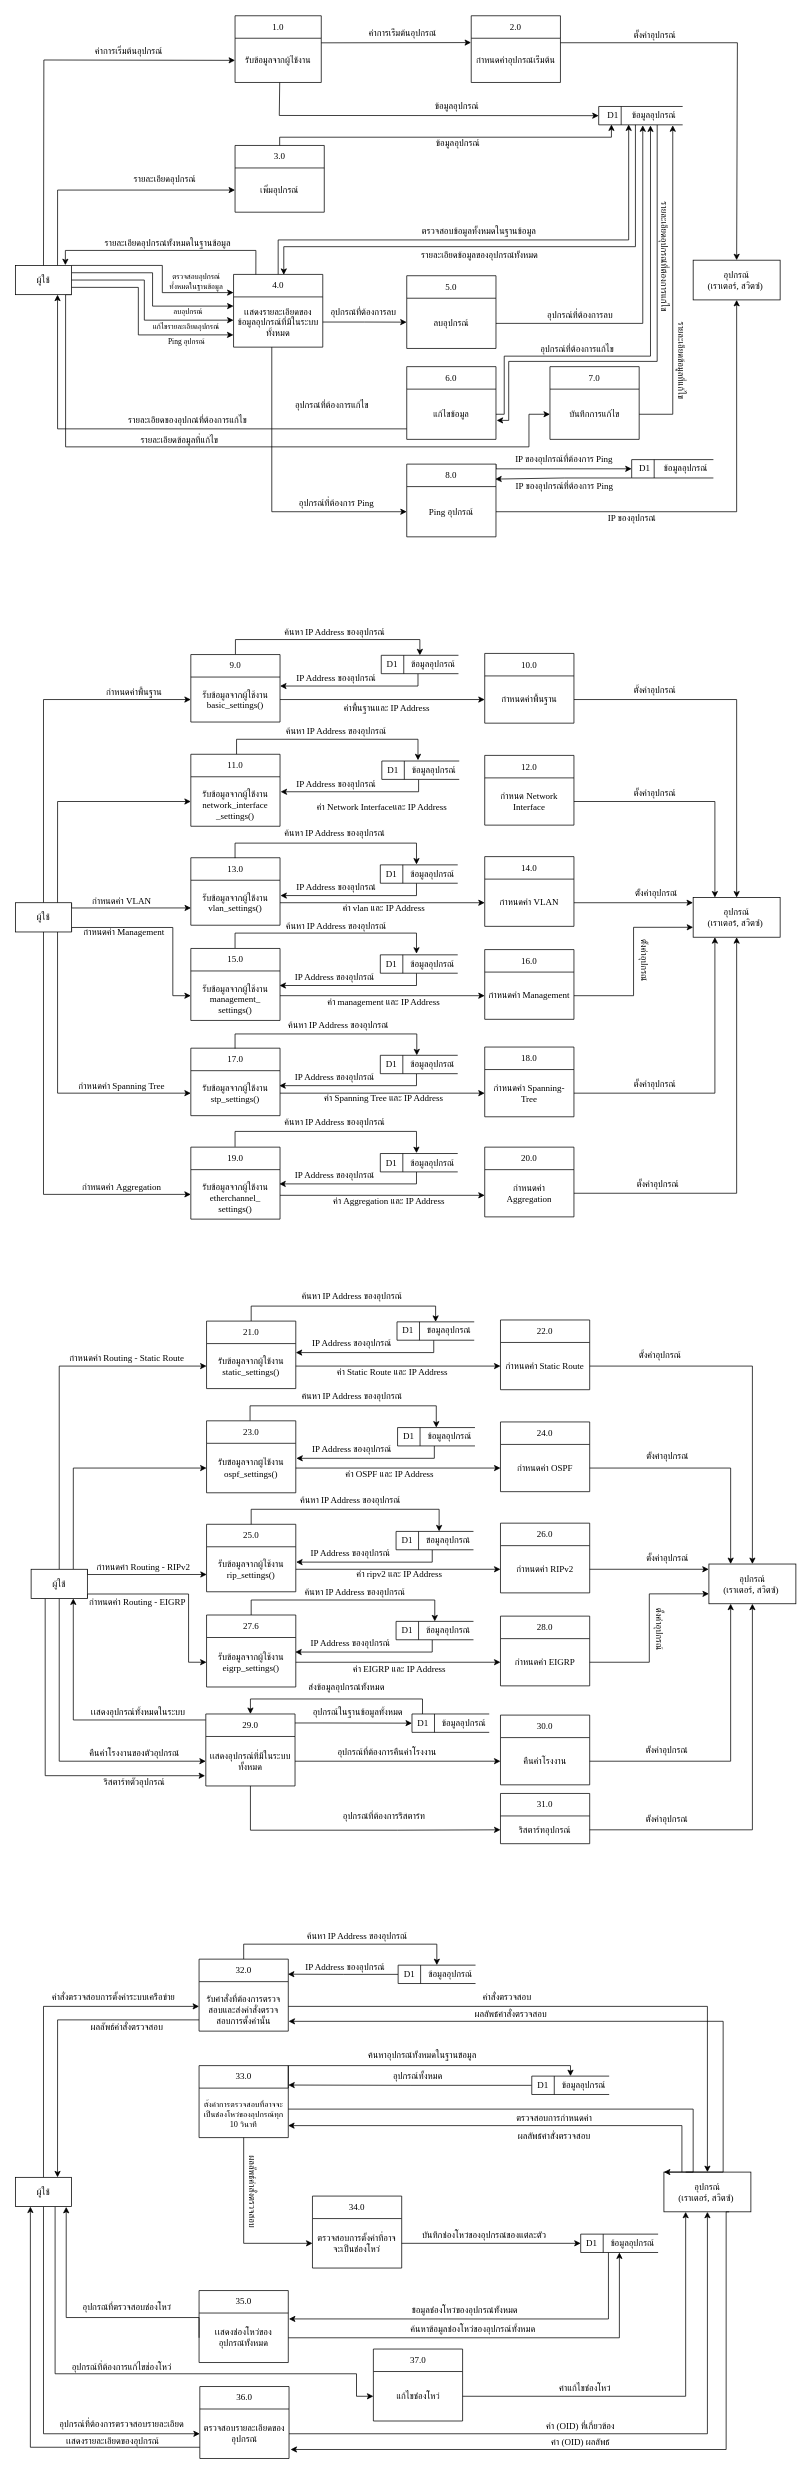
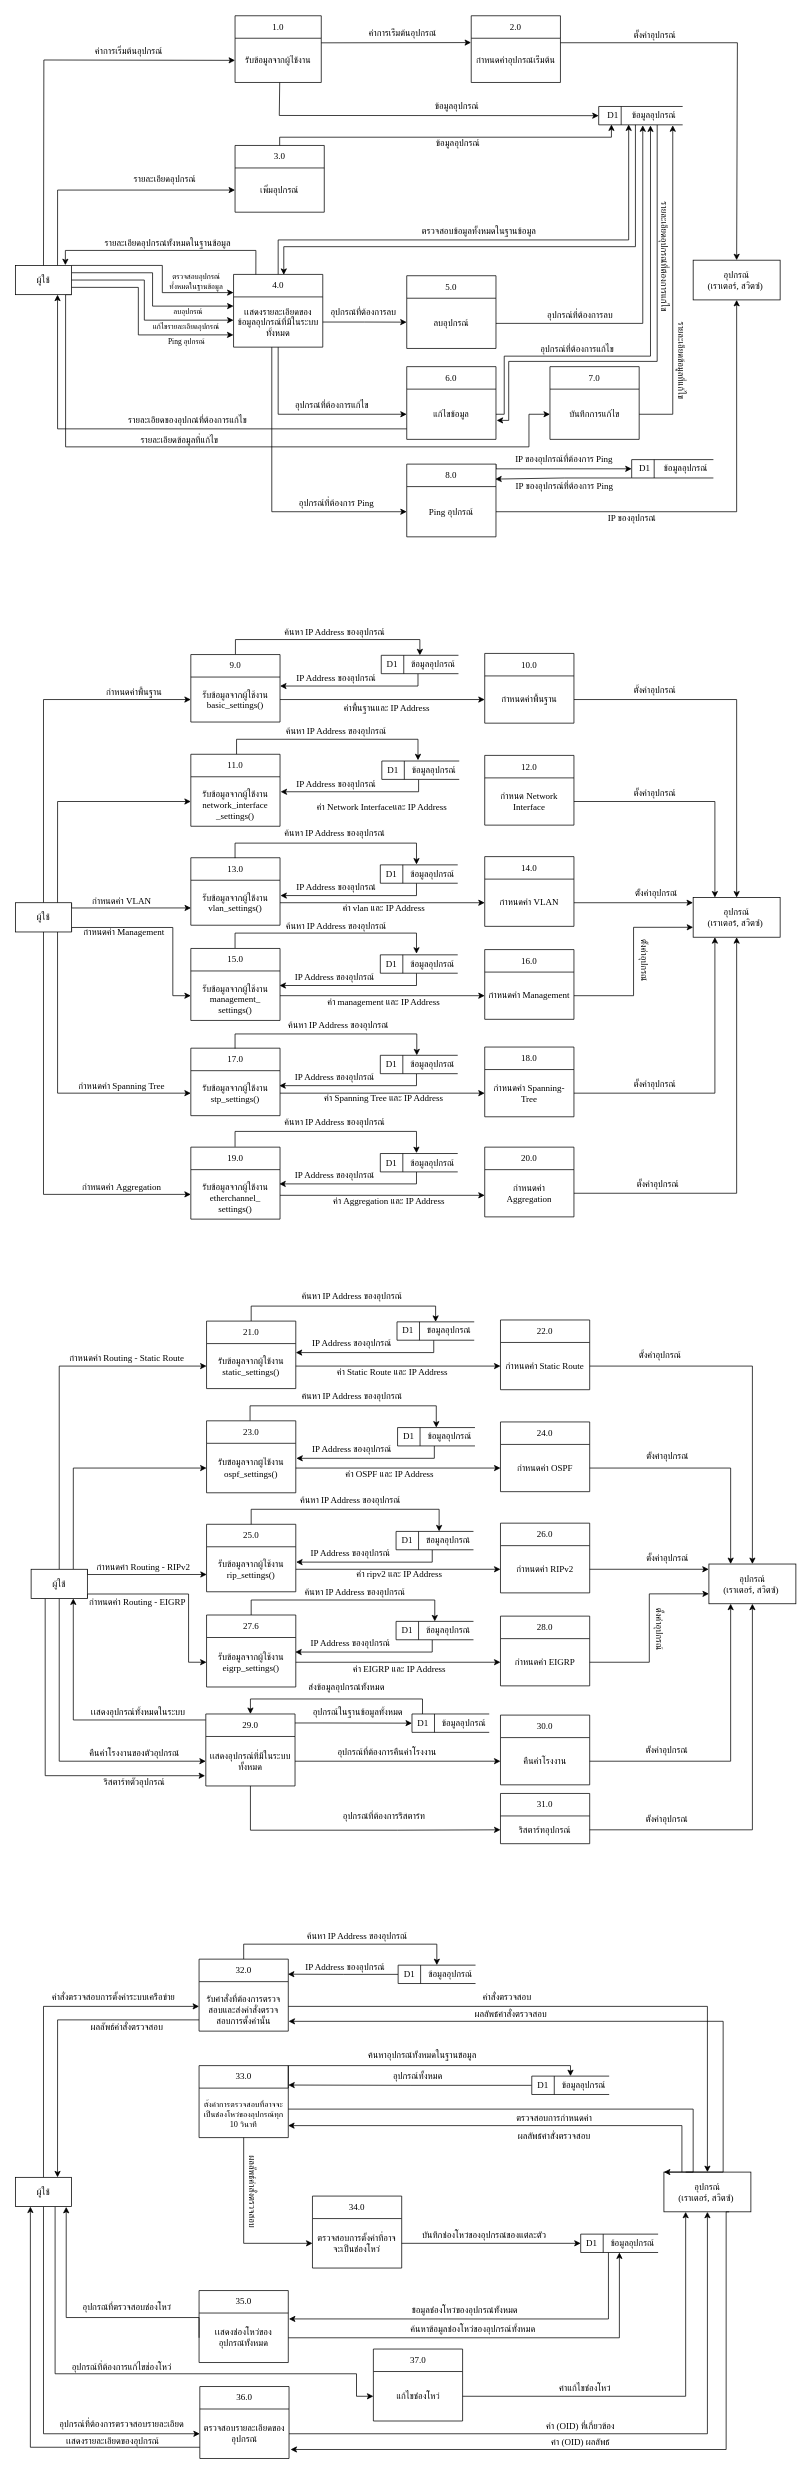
node "รายละเอียดข้อมูลของอุปกรณ์ทั้งหมด": removed
edge "4.0" -> "แก้ไขข้อมูล": added
